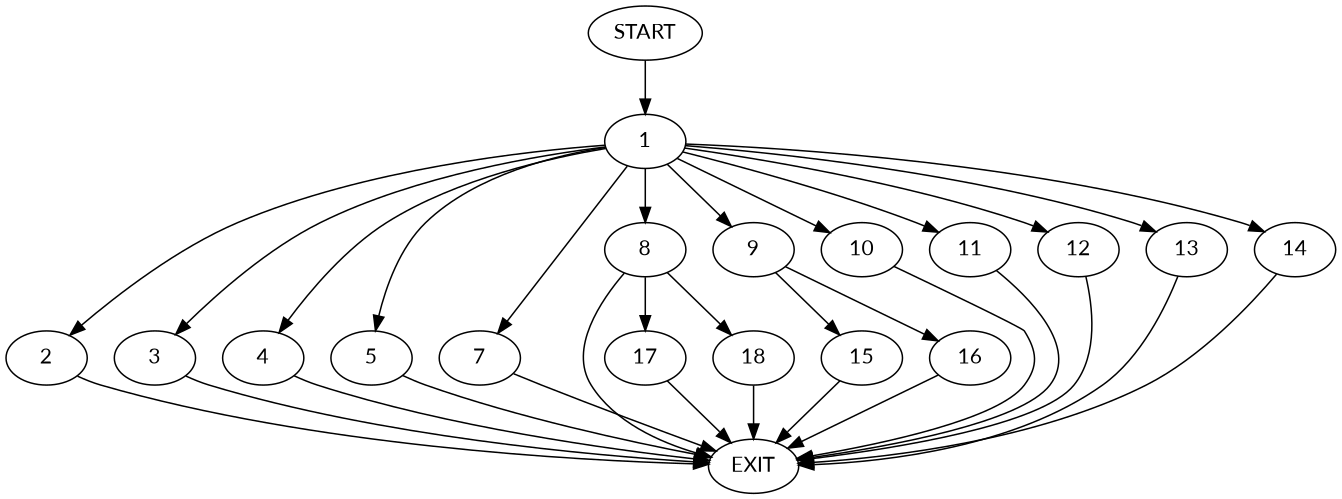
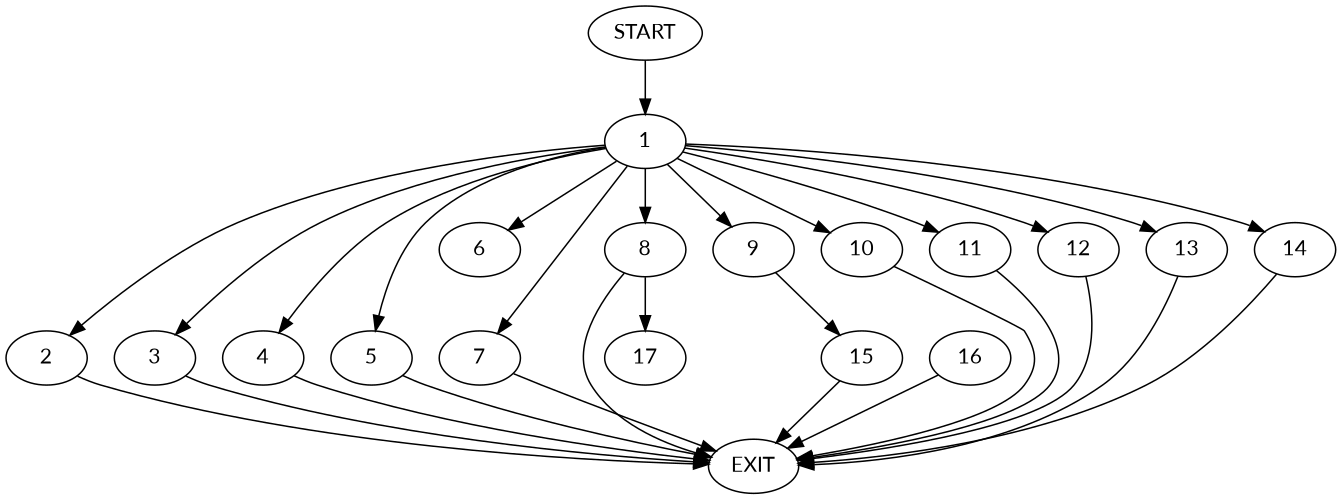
node "6": added
edge "9" -> "16": removed
node "18": removed
edge "17" -> "EXIT": removed
